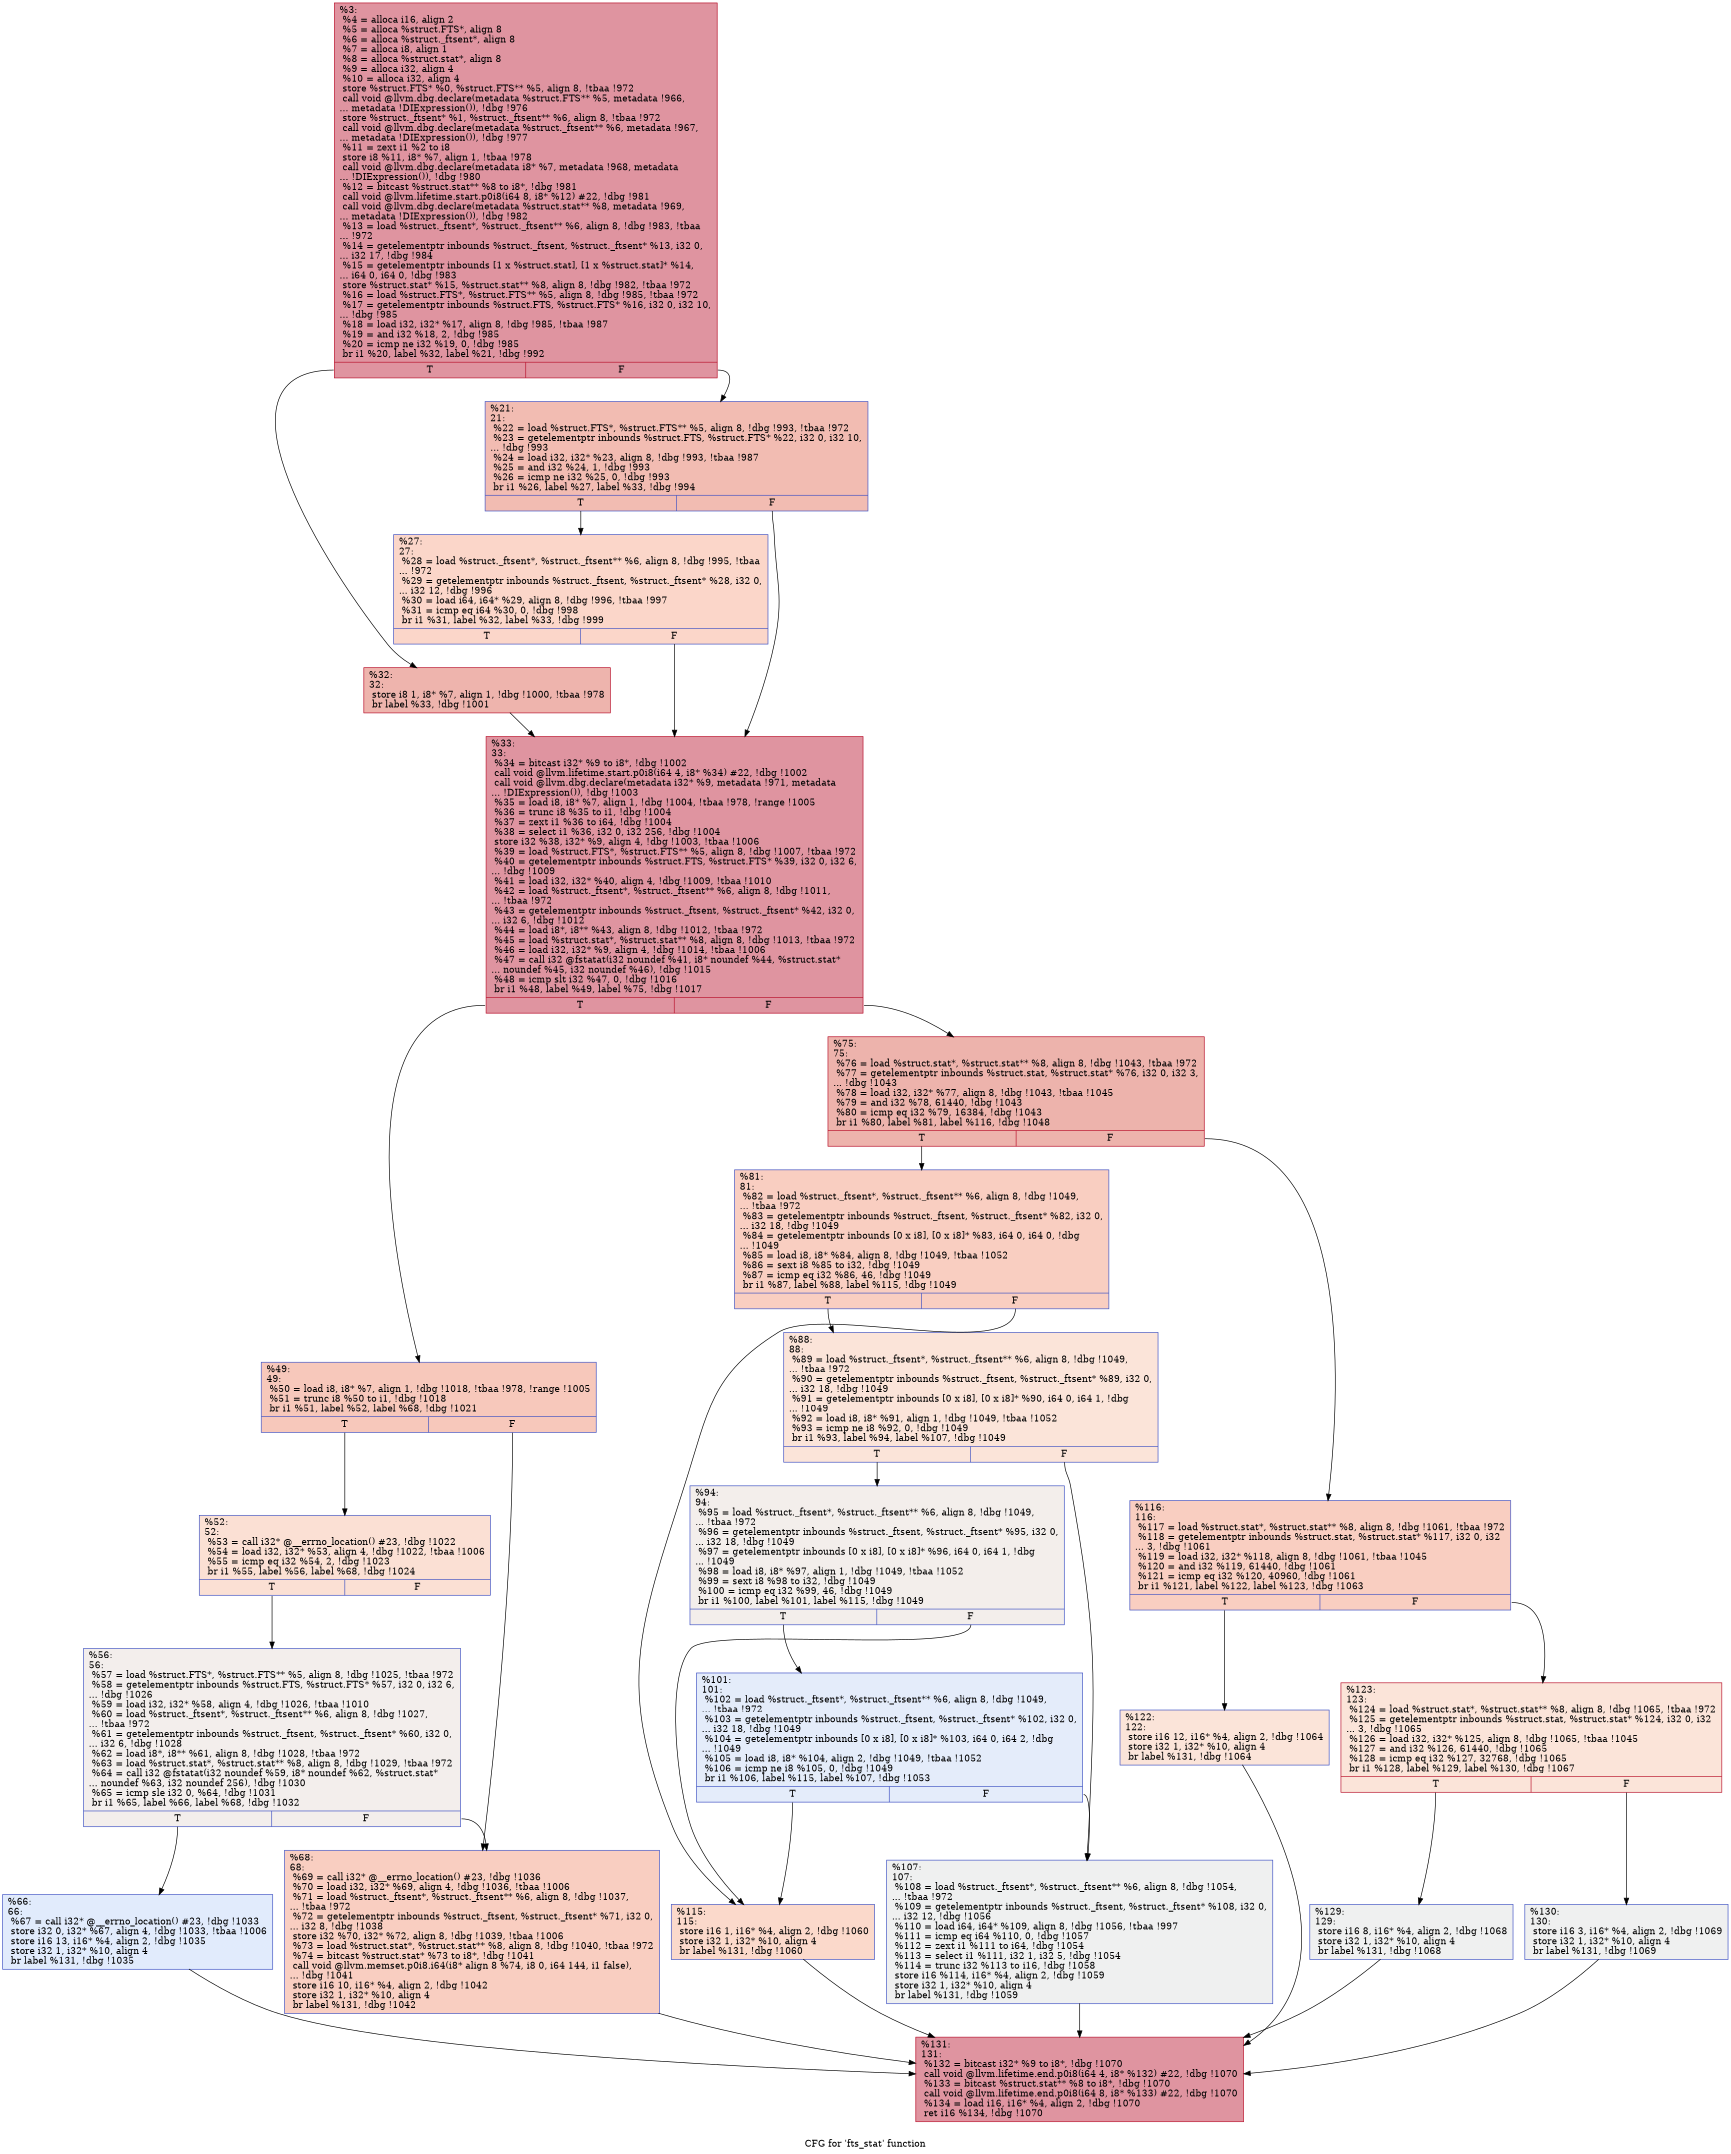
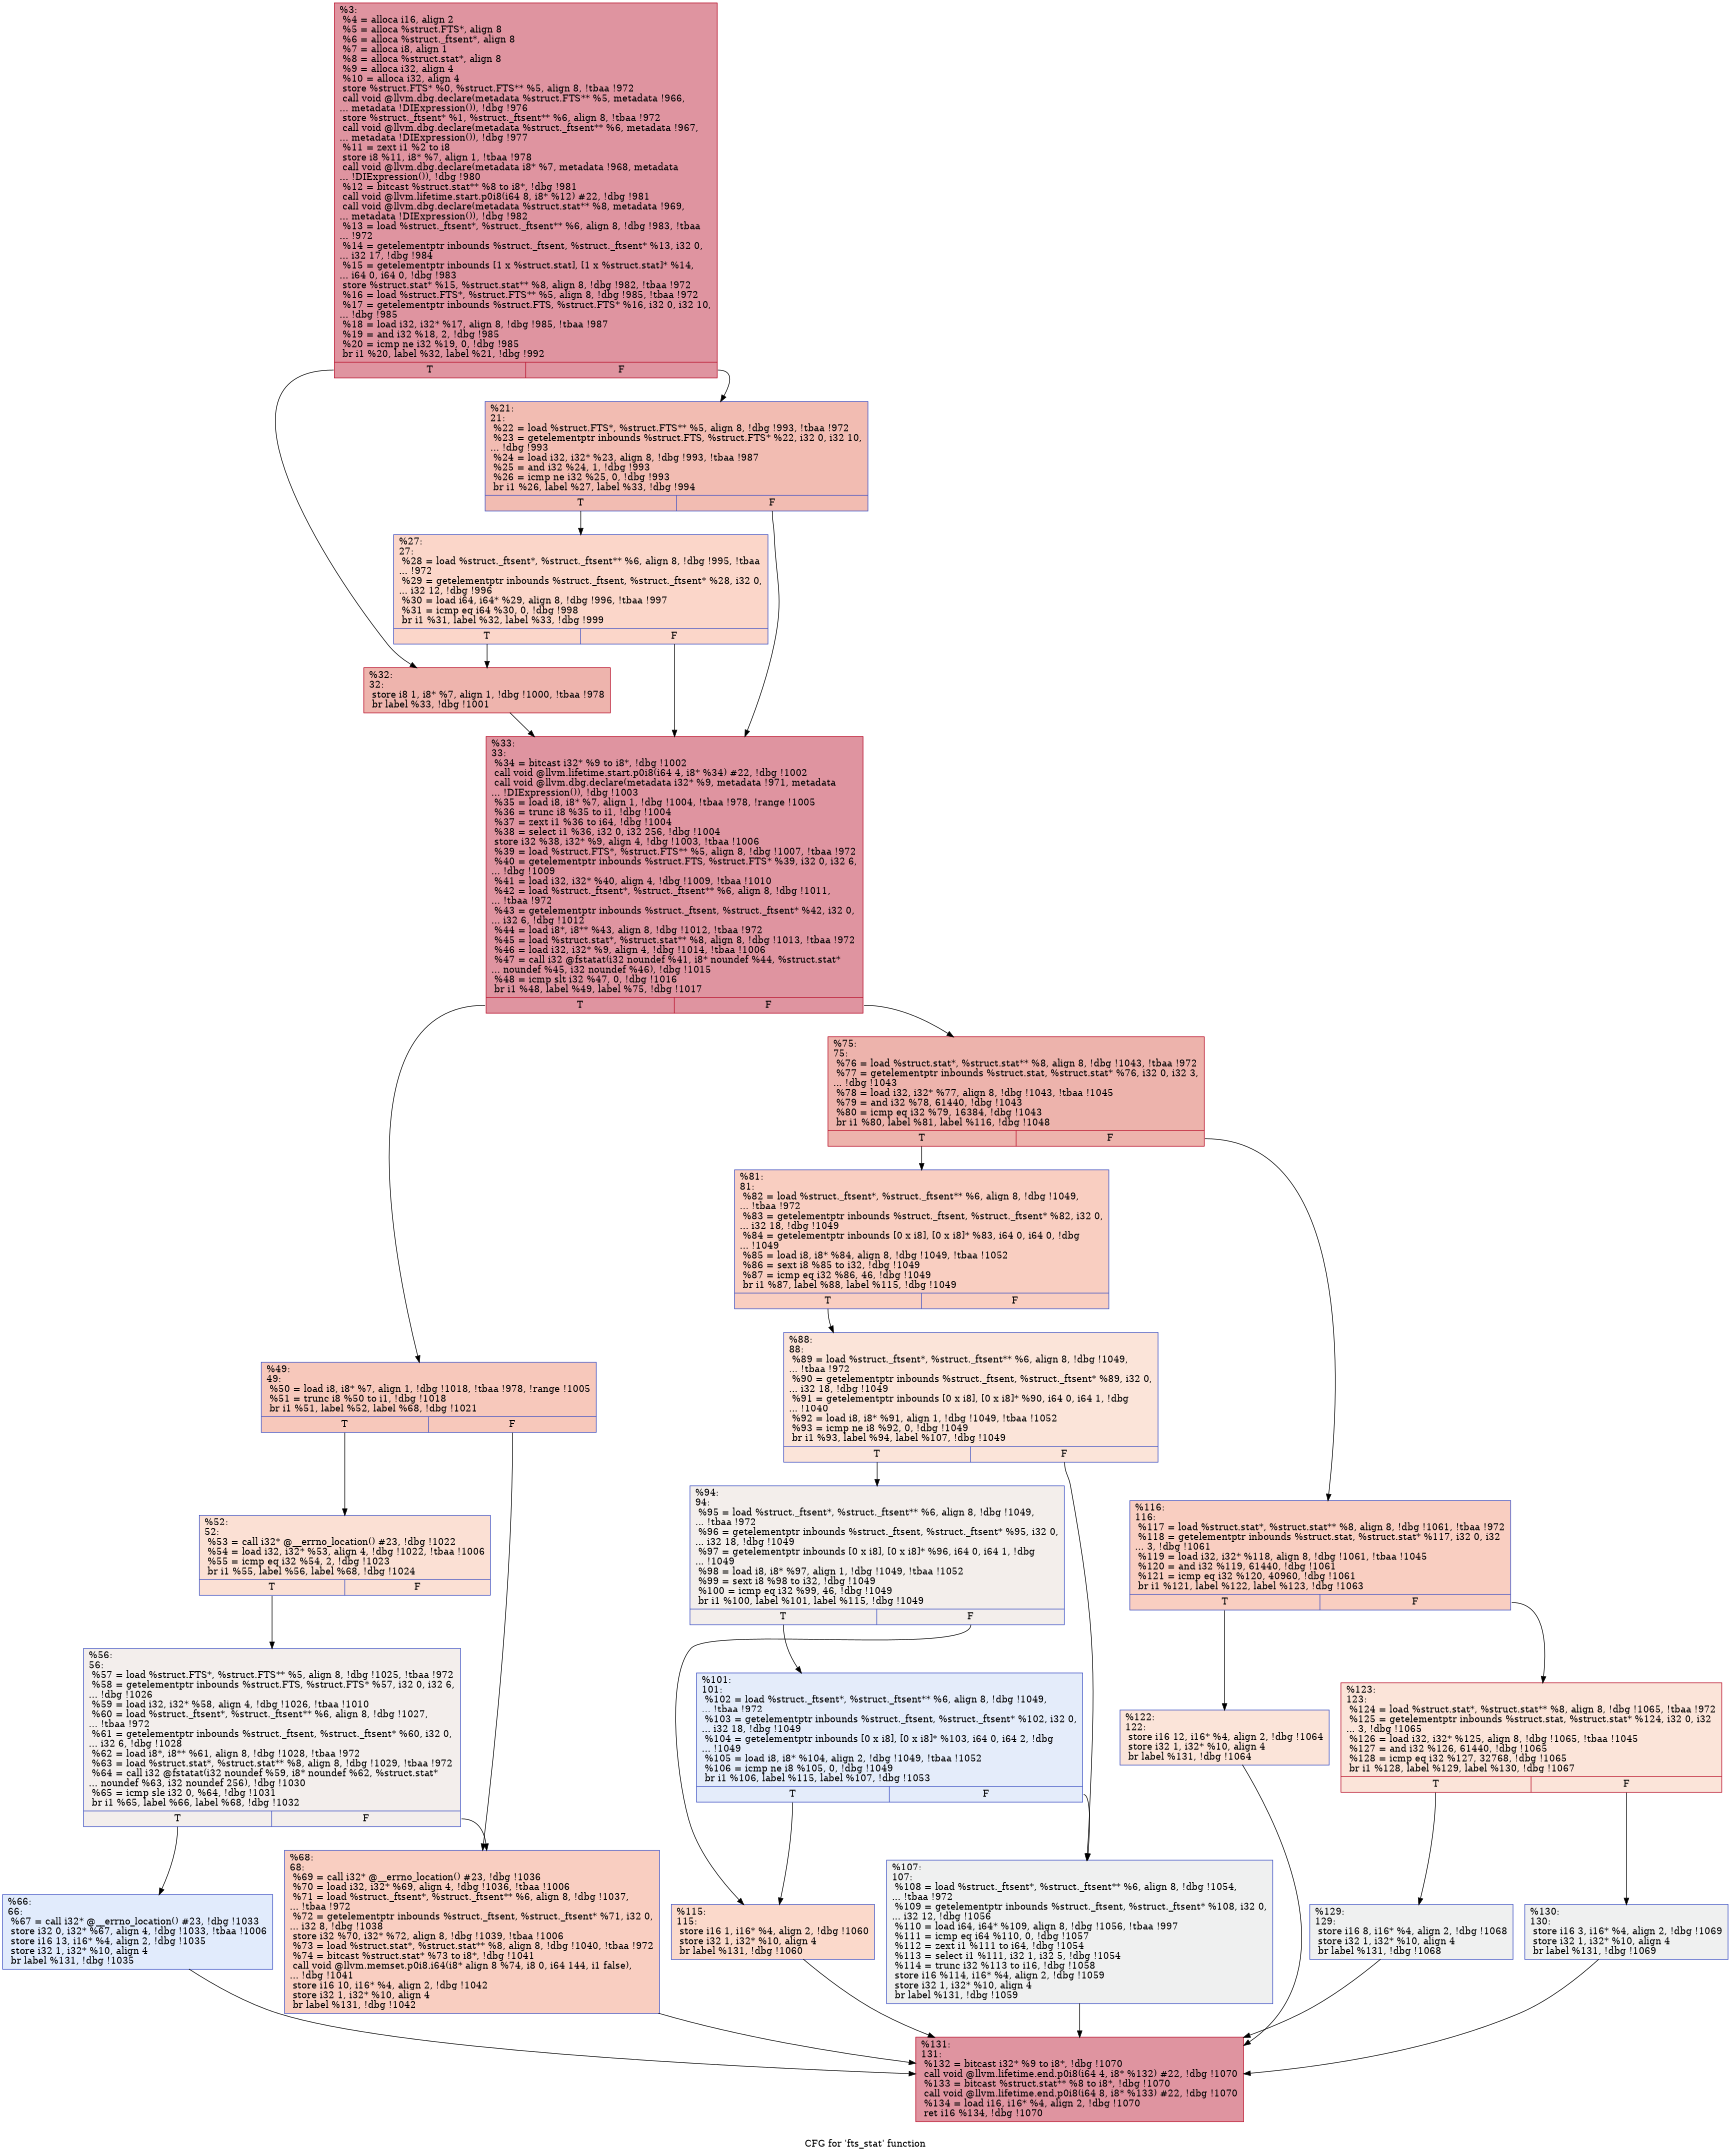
edge "%27:" -> "%32:": added
node "%88:": text "... !1049" -> "... !1040"
edge "%81:" -> "%115:": removed
